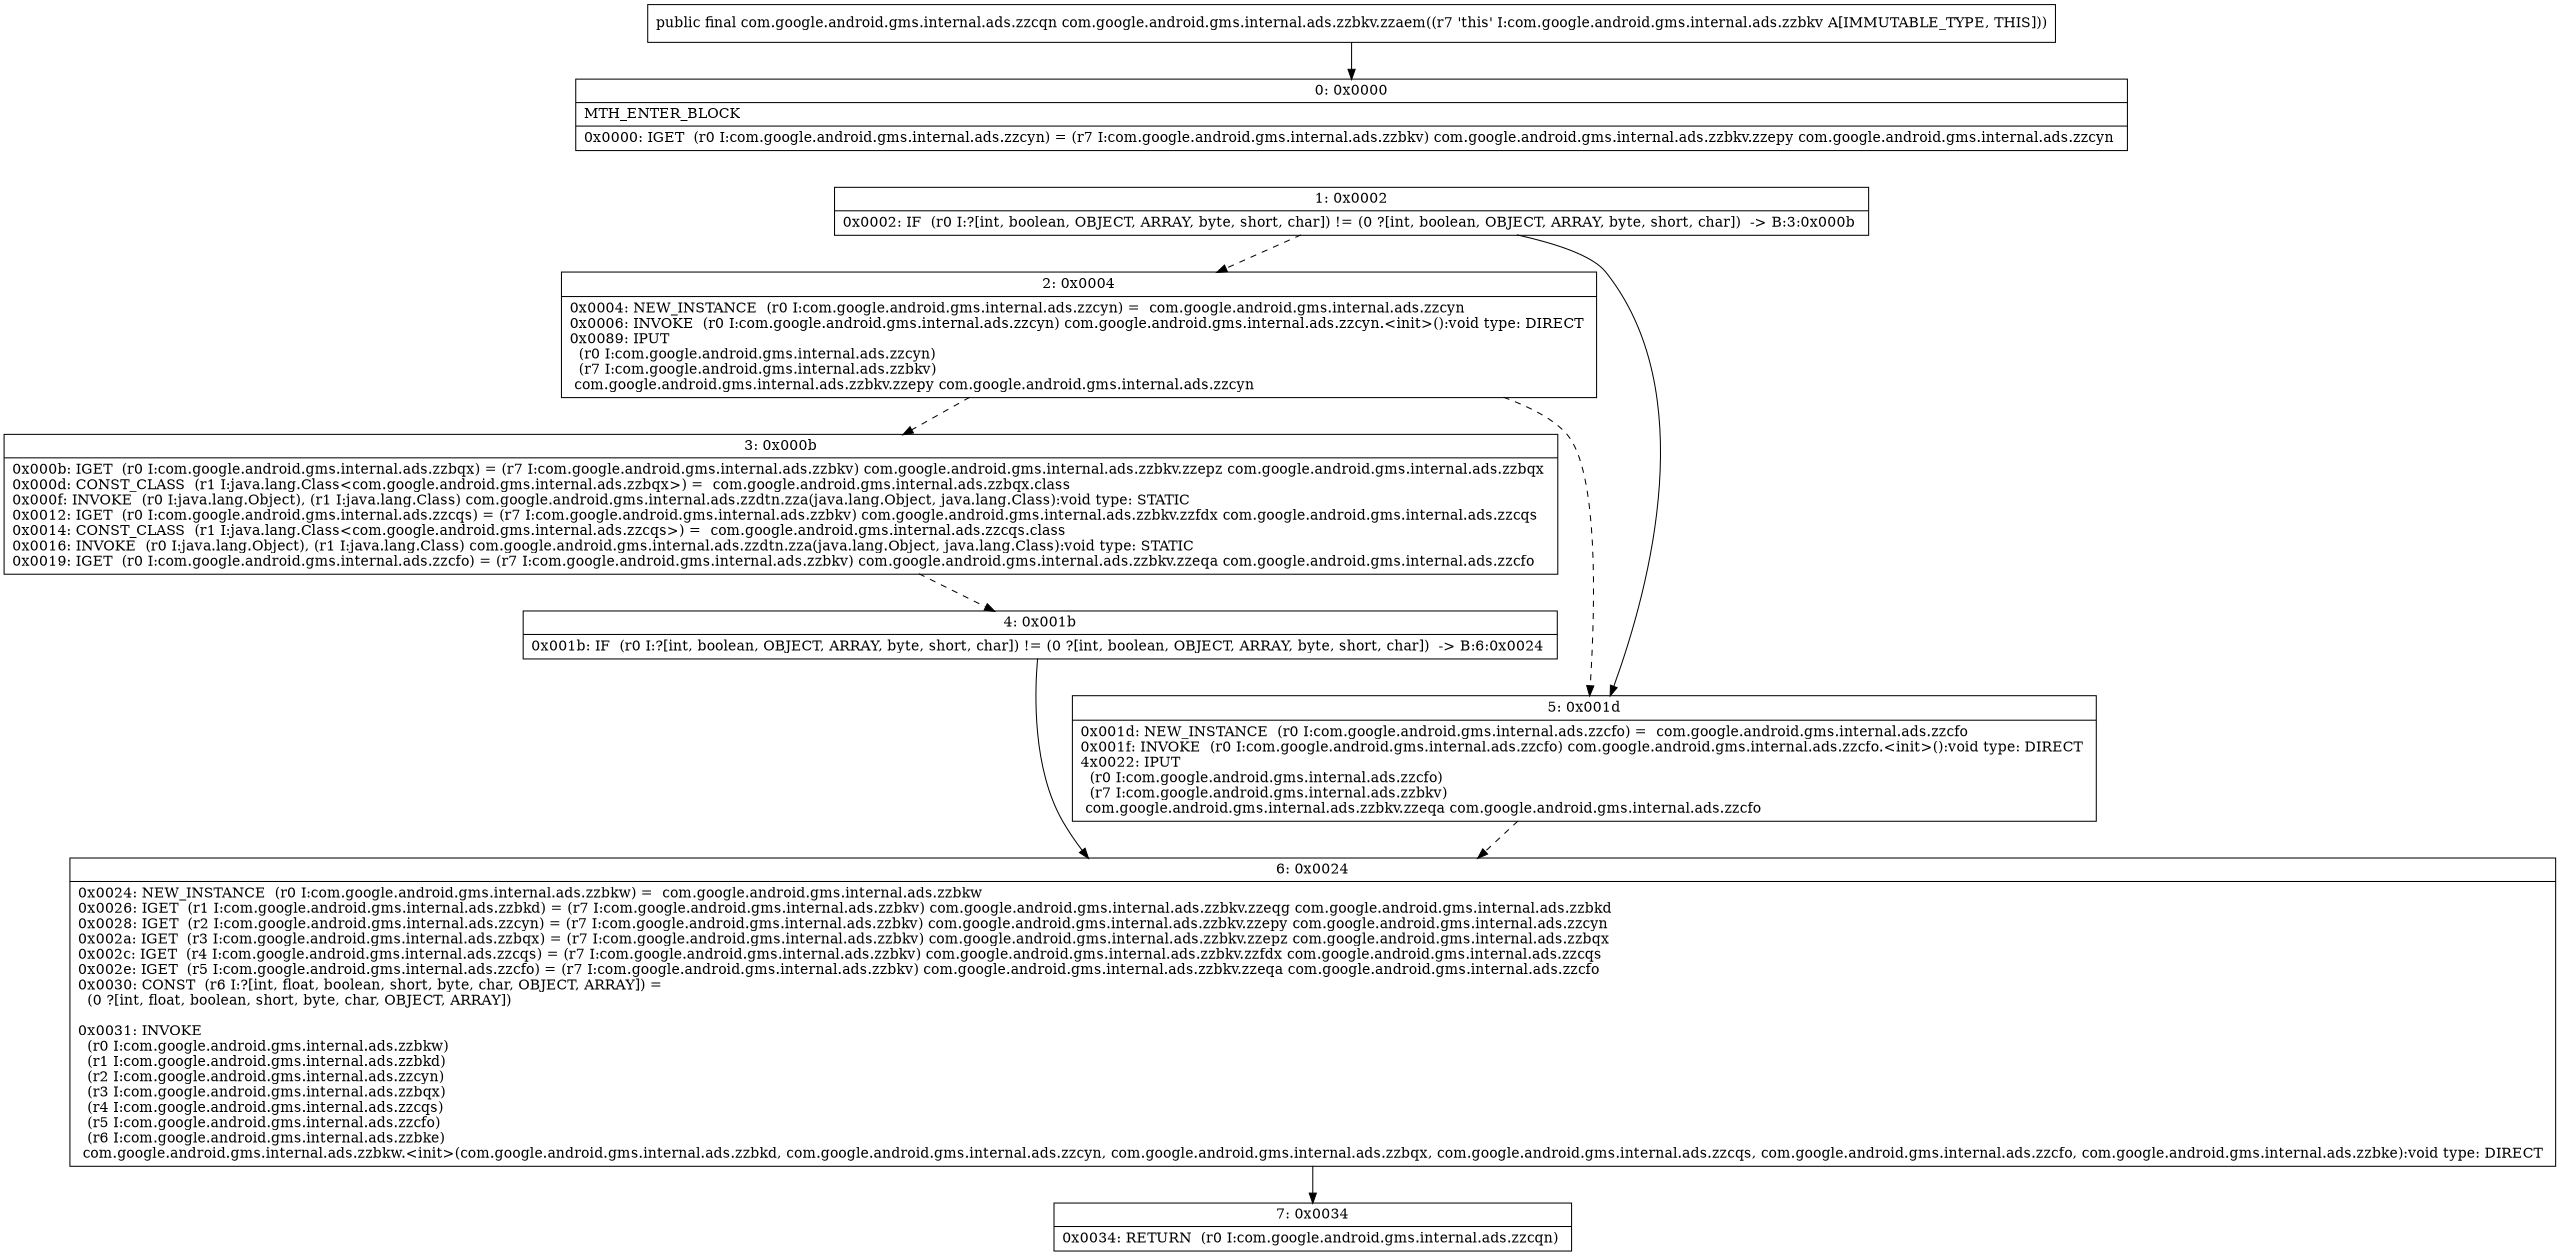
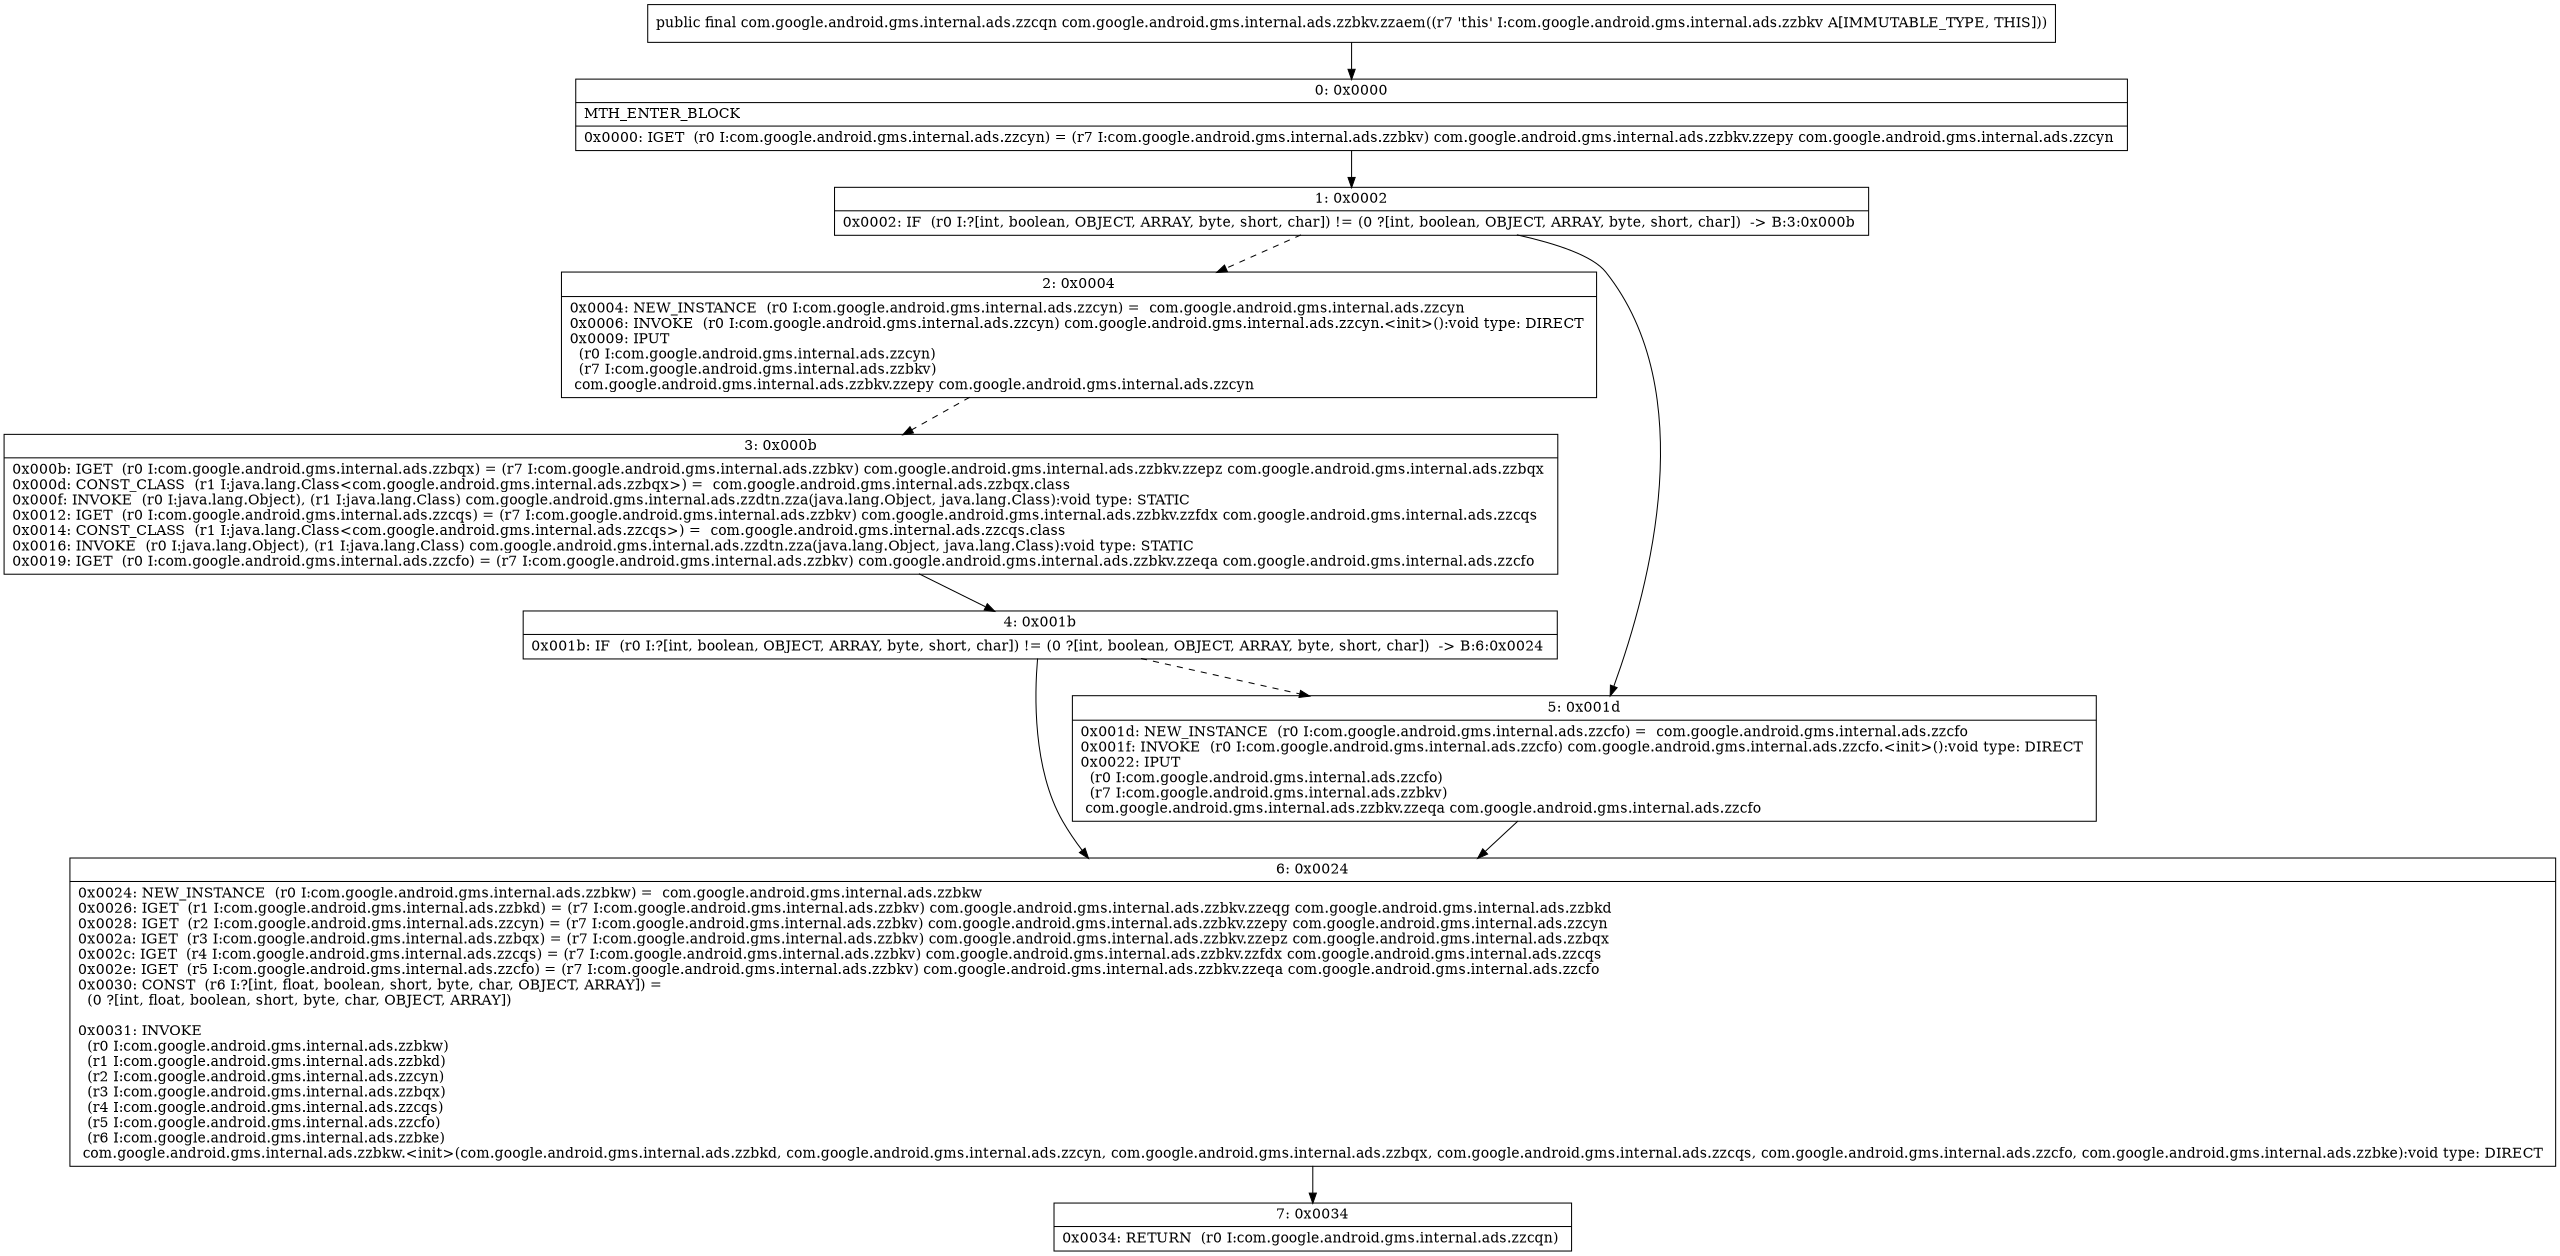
edge "0: 0x0000" -> "1: 0x0002": added
node "2: 0x0004": text "0x0089: IPUT" -> "0x0009: IPUT"
edge "2: 0x0004" -> "5: 0x001d": now "4: 0x001b" -> "5: 0x001d"
edge "3: 0x000b" -> "4: 0x001b": style dashed -> solid
node "5: 0x001d": text "4x0022: IPUT" -> "0x0022: IPUT"
edge "5: 0x001d" -> "6: 0x0024": style dashed -> solid
